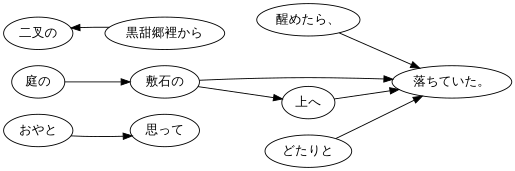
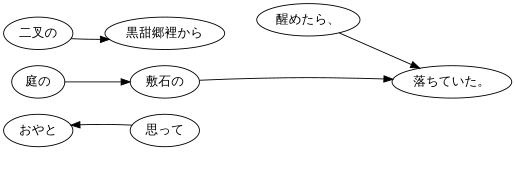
edge "黒甜郷裡から" -> "二叉の": reversed
node "上へ": removed
edge "おやと" -> "思って": reversed
node "どたりと": removed
